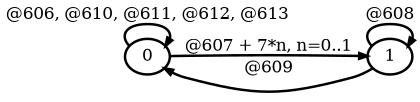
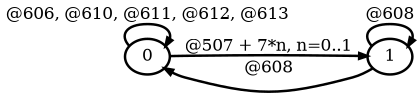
edge "0" -> "1": label "@607 + 7*n, n=0..1" -> "@507 + 7*n, n=0..1"
edge "1" -> "0": label "@609" -> "@608"
